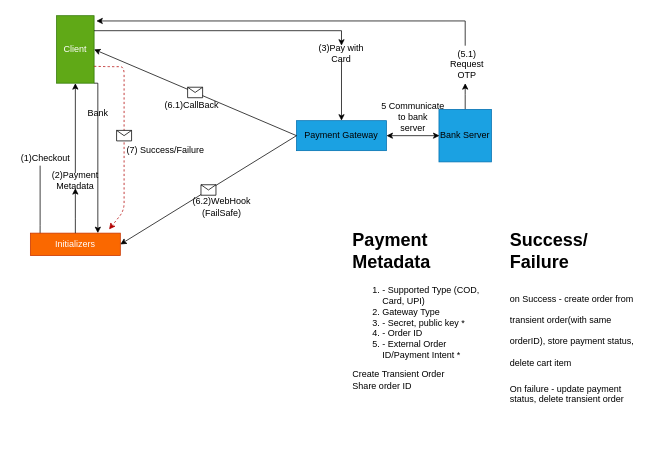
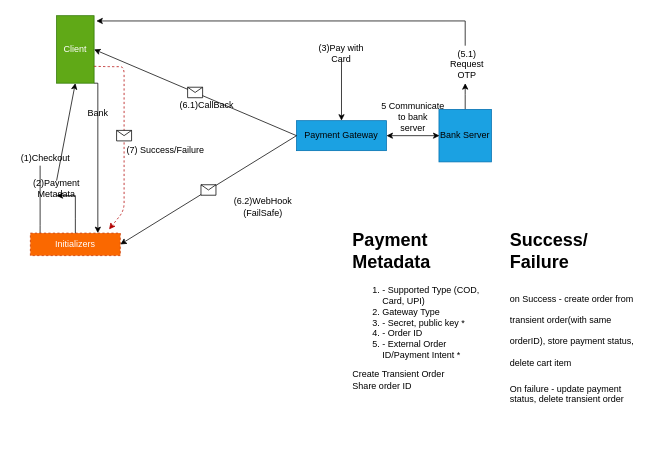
edge "Client" -> "(3)Pay with Card": removed
node "(6.1)CallBack": moved (192, 105) -> (207, 105)
node "(2)Payment Metadata": moved (75, 180) -> (57, 188)
node "(6.2)WebHook (FailSafe)": moved (222, 207) -> (263, 207)
node "Initializers": style solid -> dashed
